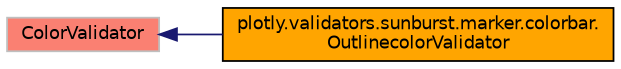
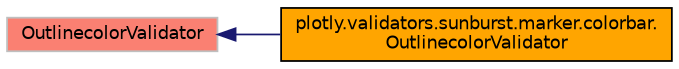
node "ColorValidator": label "ColorValidator" -> "OutlinecolorValidator"
